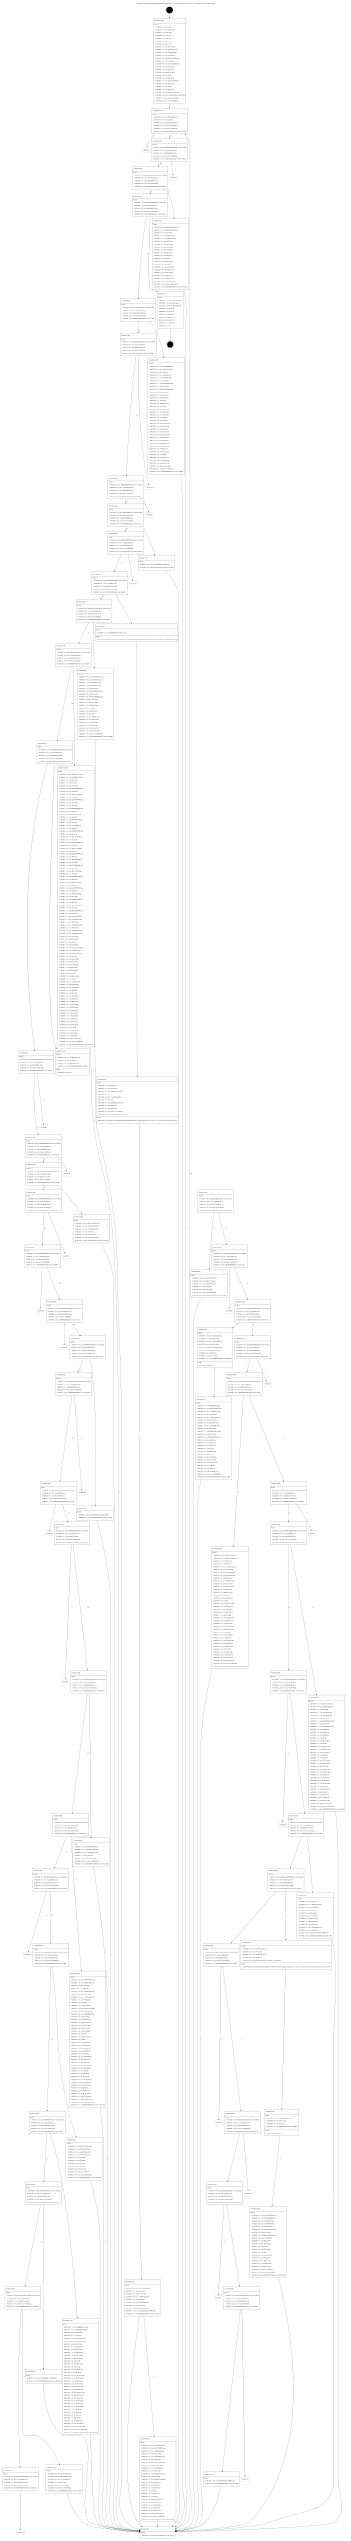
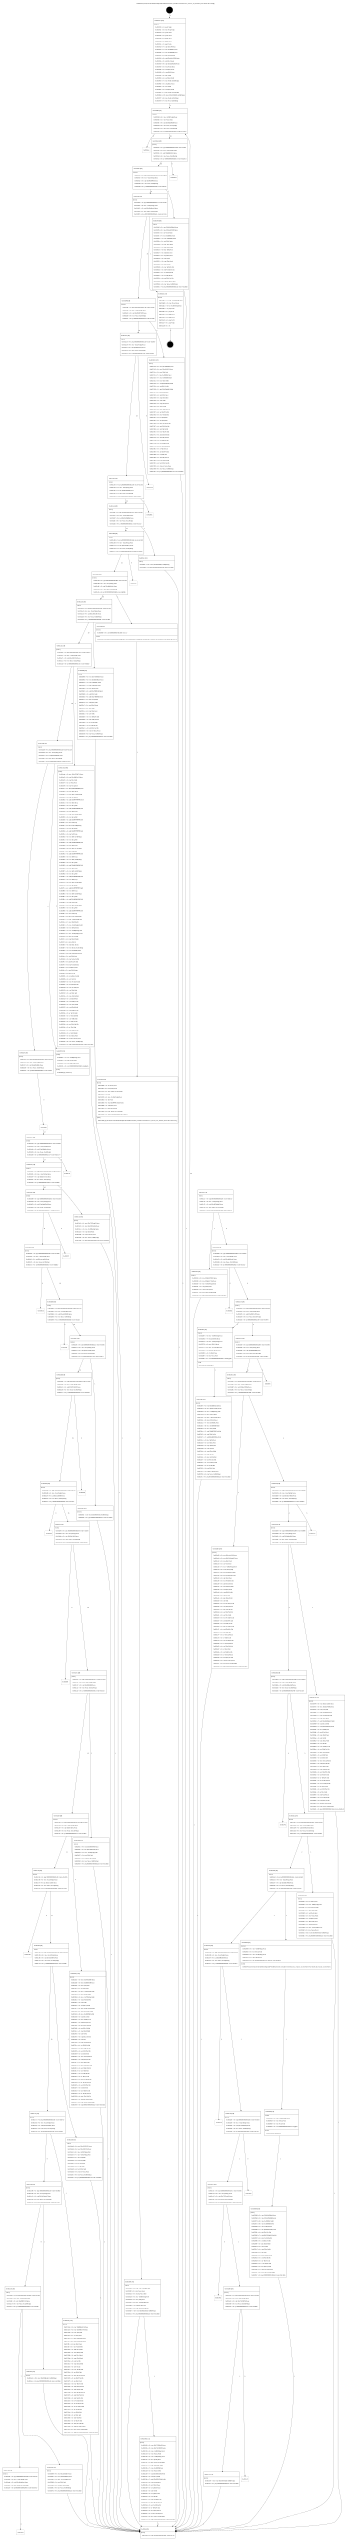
edge "0x401af4 [28]" -> "0x401b10 [28]": now "0x402891" -> "0x401b10 [28]"
